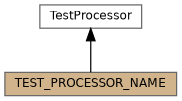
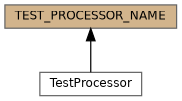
edge "TEST_PROCESSOR_NAME" -> "TestProcessor": reversed
